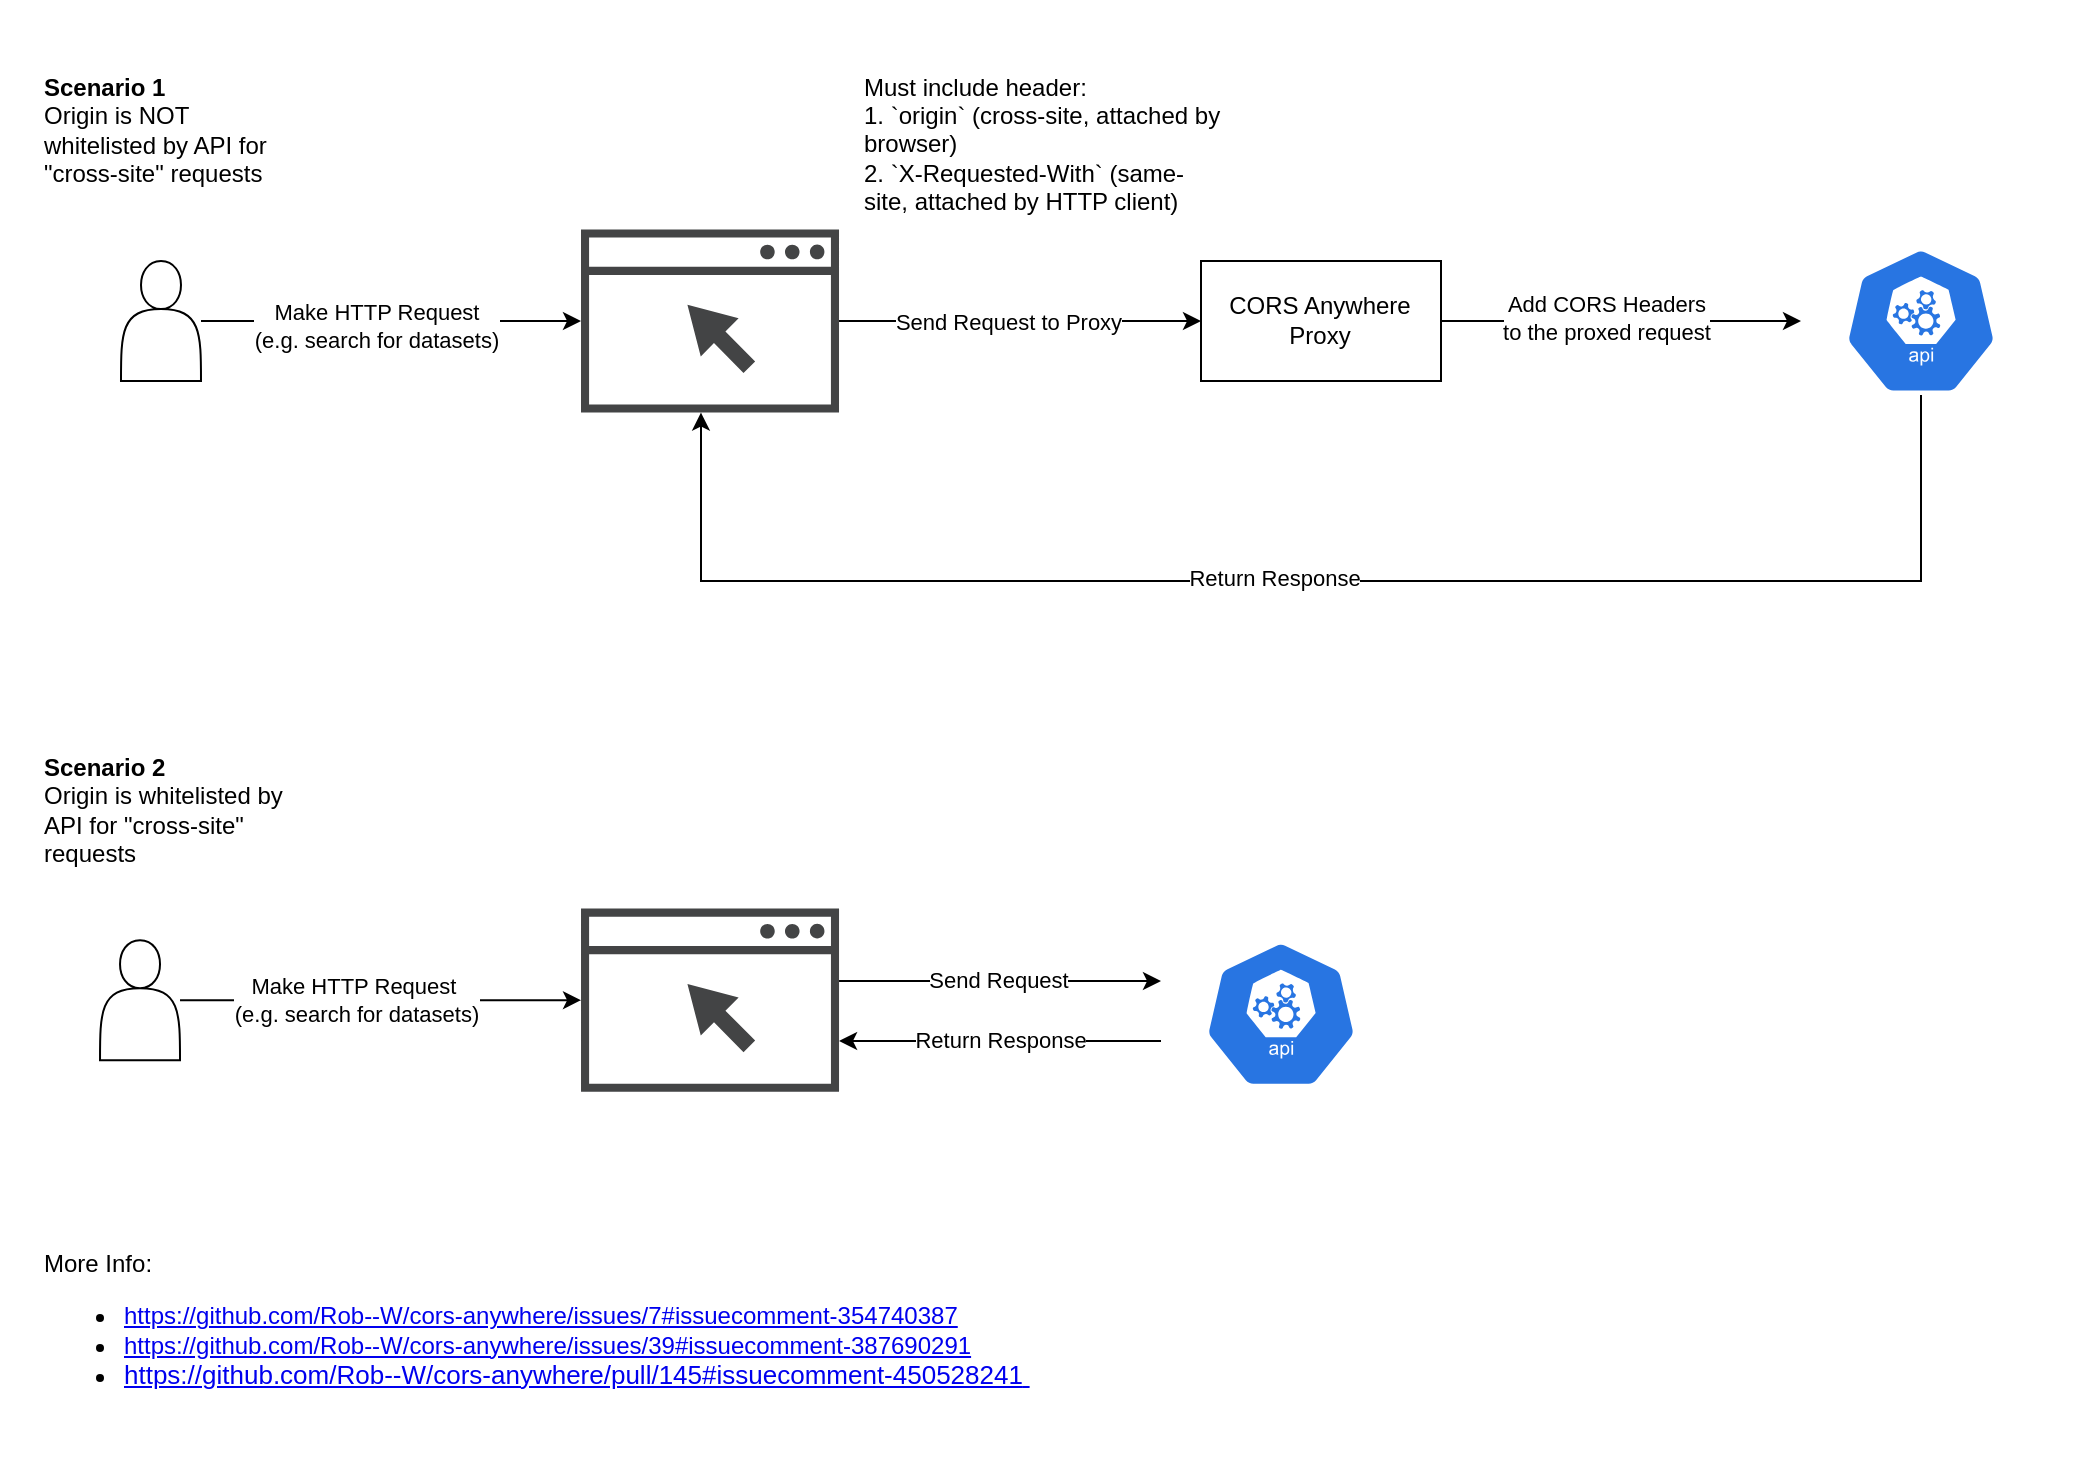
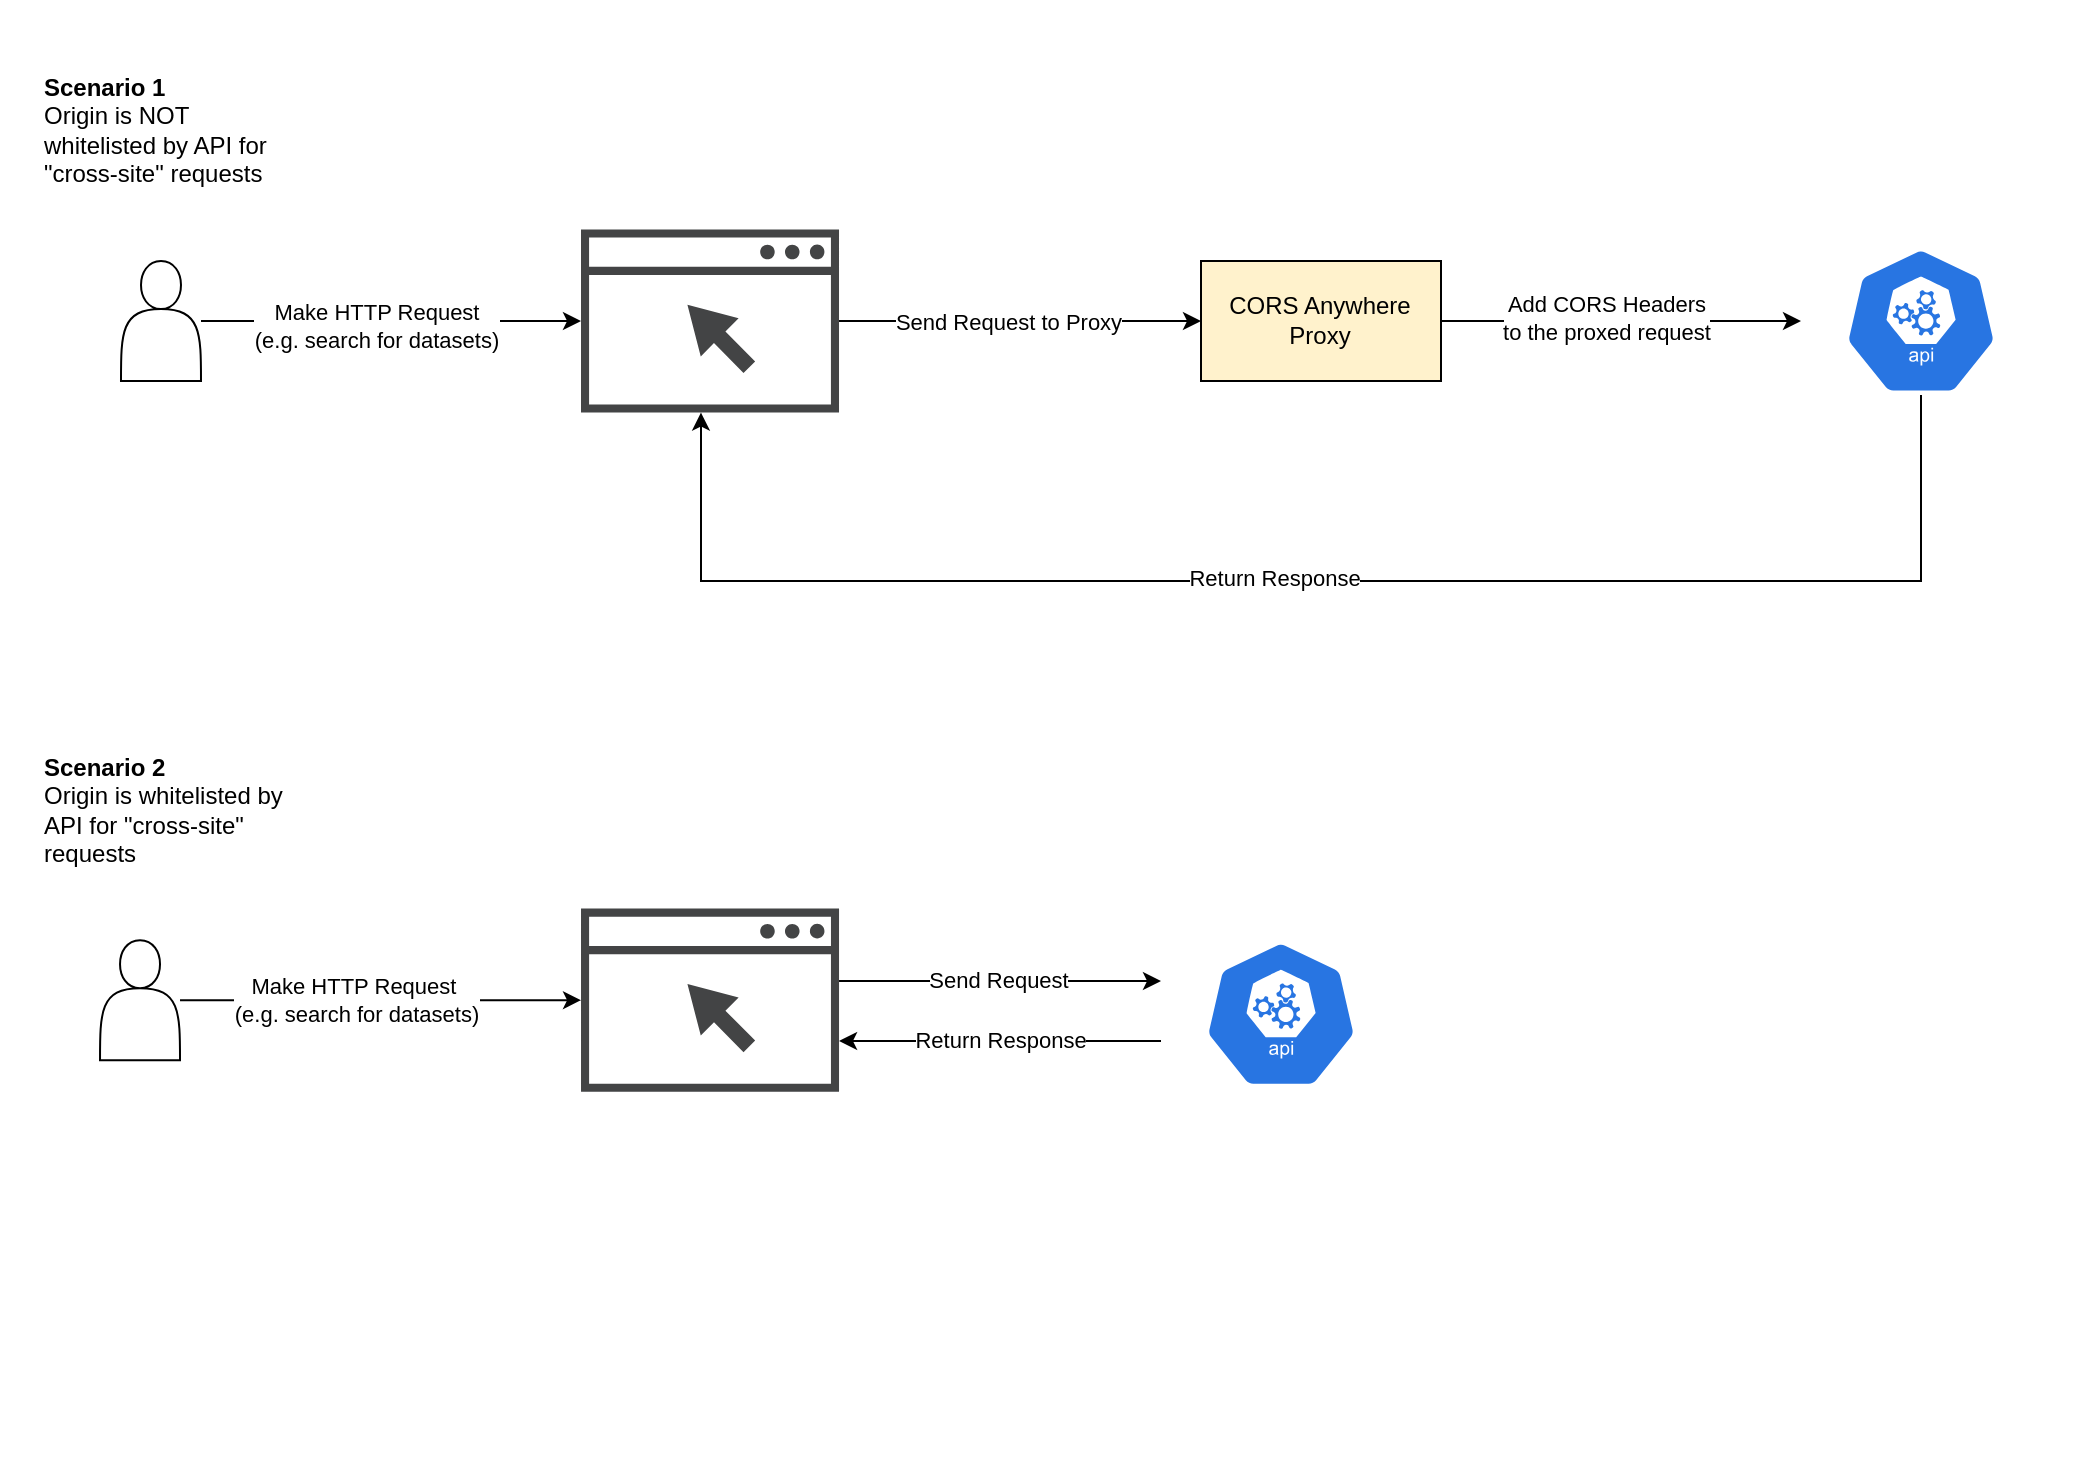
node "Must include header: 1. `origin` (cross-site, attached by browser) 2. `X-Requested-With` (same-site, attached by HTTP client)": removed
node "CORS Anywhere Proxy": fillcolor #ffffff -> #fff2cc
node "More Info: https://github.com/Rob--W/cors-anywhere/issues/7#issuecomment-354740387 https://github.com/Rob--W/cors-anywhere/issues/39#issuecomment-387690291 https://github.com/Rob--W/cors-anywhere/pull/145#issuecomment-450528241": removed
